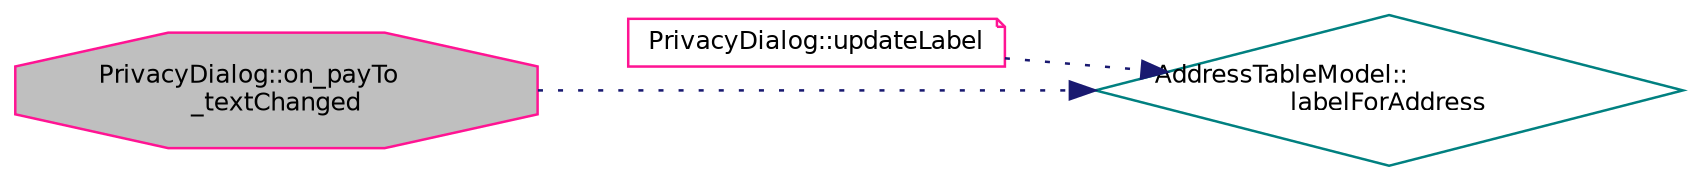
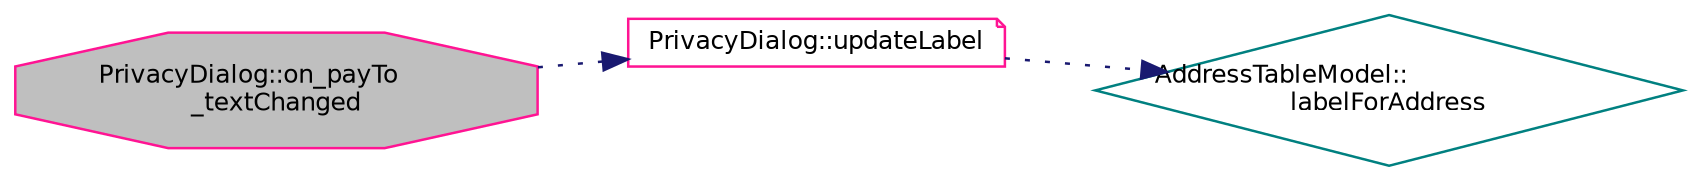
edge "PrivacyDialog::on_payTo _textChanged" -> "AddressTableModel:: labelForAddress": now "PrivacyDialog::on_payTo _textChanged" -> "PrivacyDialog::updateLabel"
